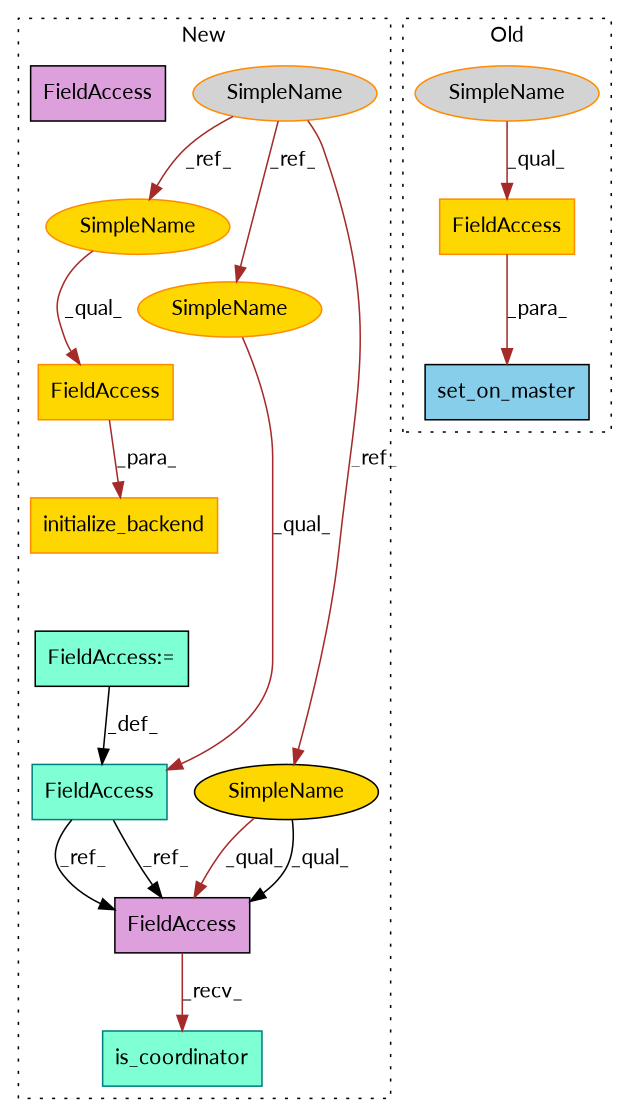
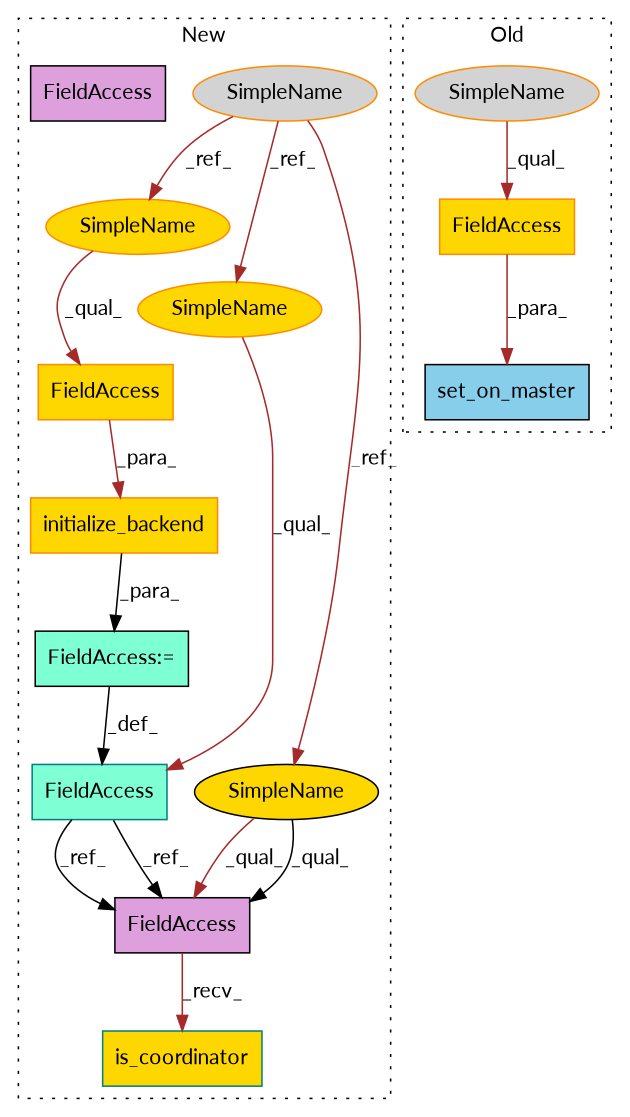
edge "initialize_backend" -> "FieldAccess:=": added, label "_para_"
node "is_coordinator": fillcolor aquamarine -> gold
